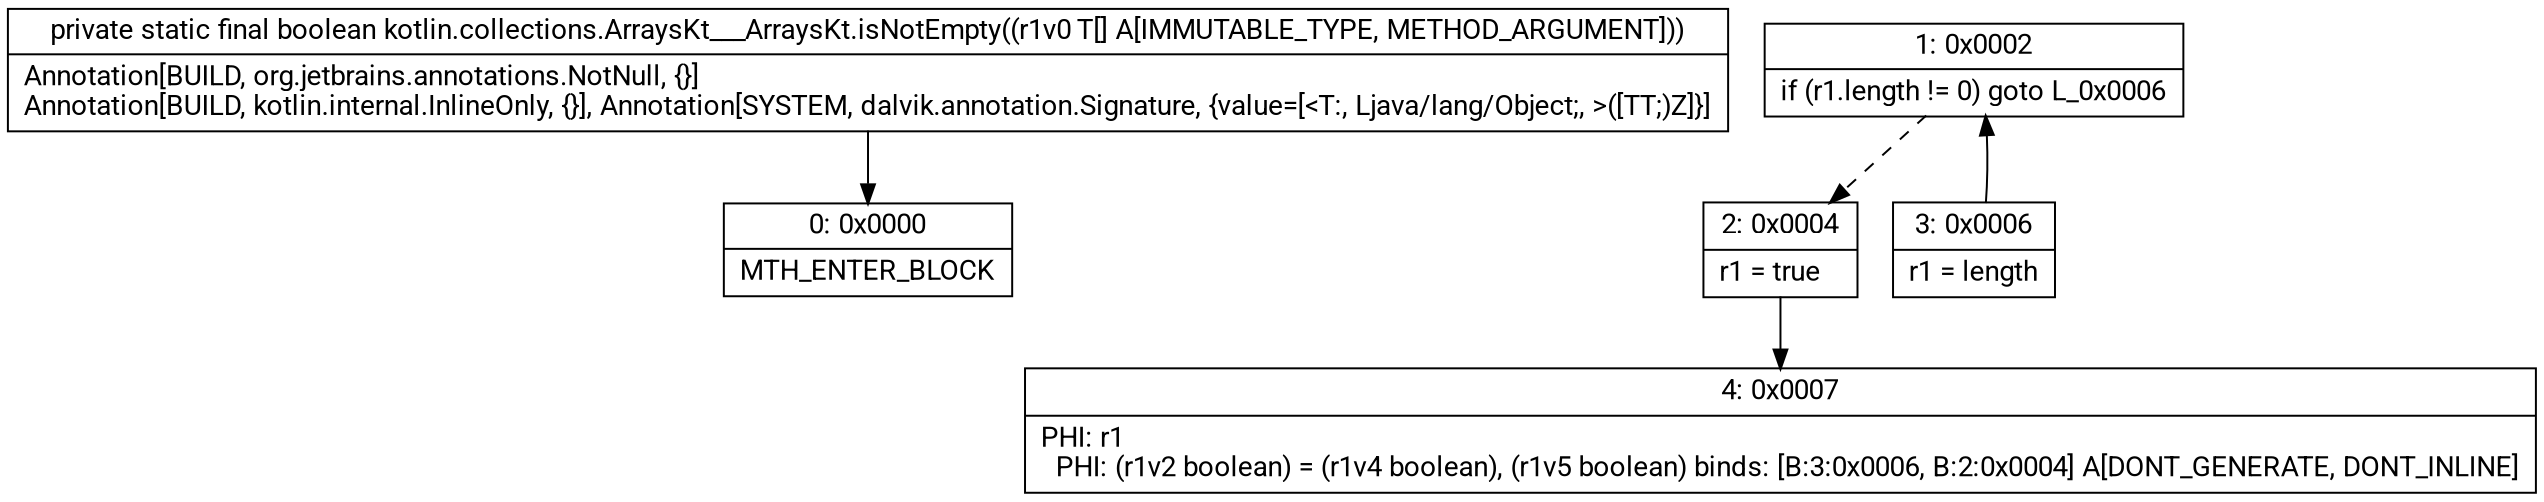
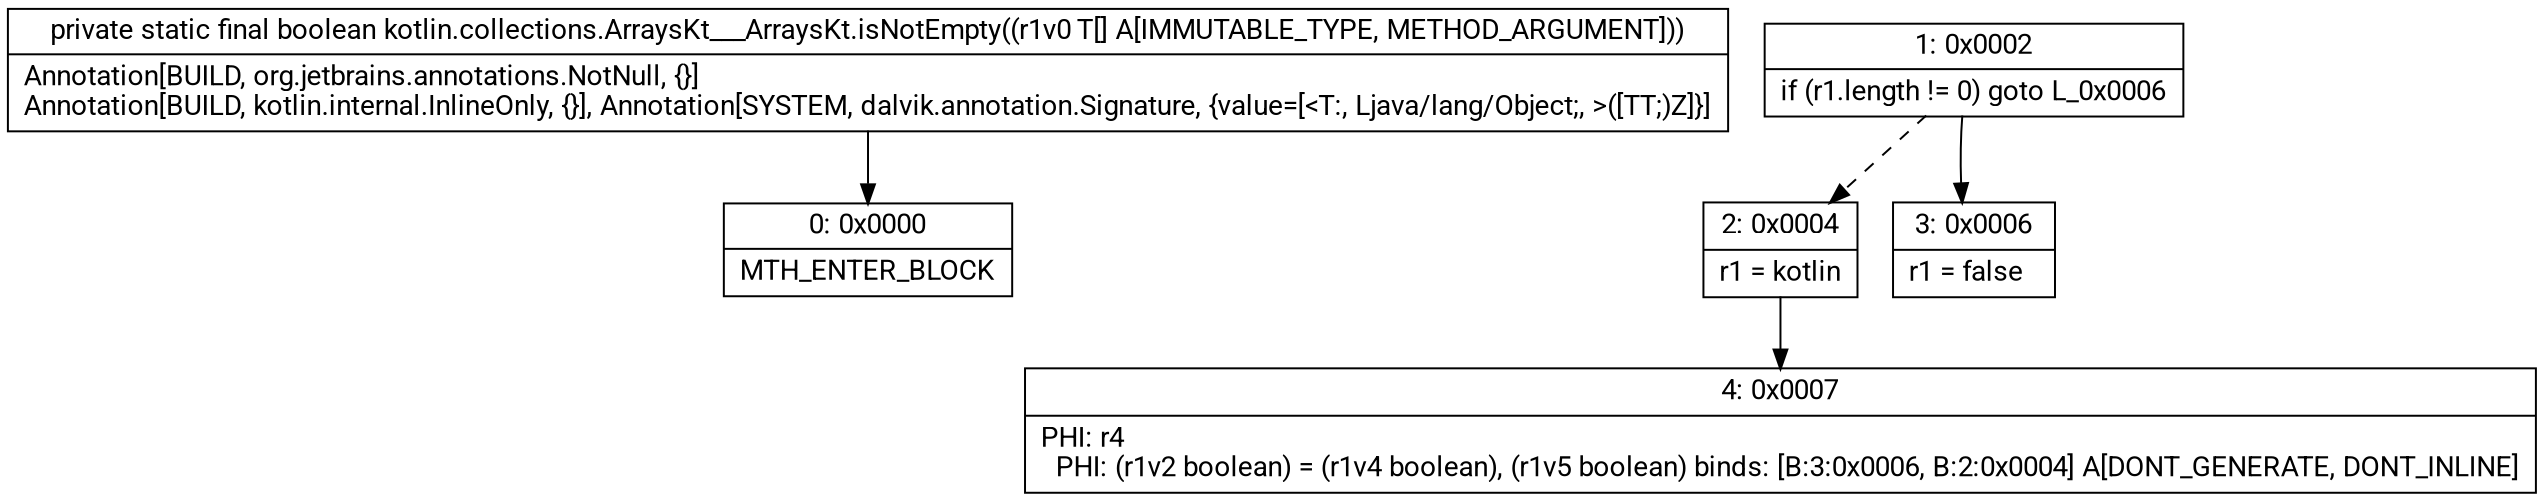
edge "3: 0x0006" -> "1: 0x0002": reversed
node "2: 0x0004": text "r1 = true" -> "r1 = kotlin"
node "3: 0x0006": text "r1 = length" -> "r1 = false"
node "4: 0x0007": text "PHI: r1" -> "PHI: r4"
